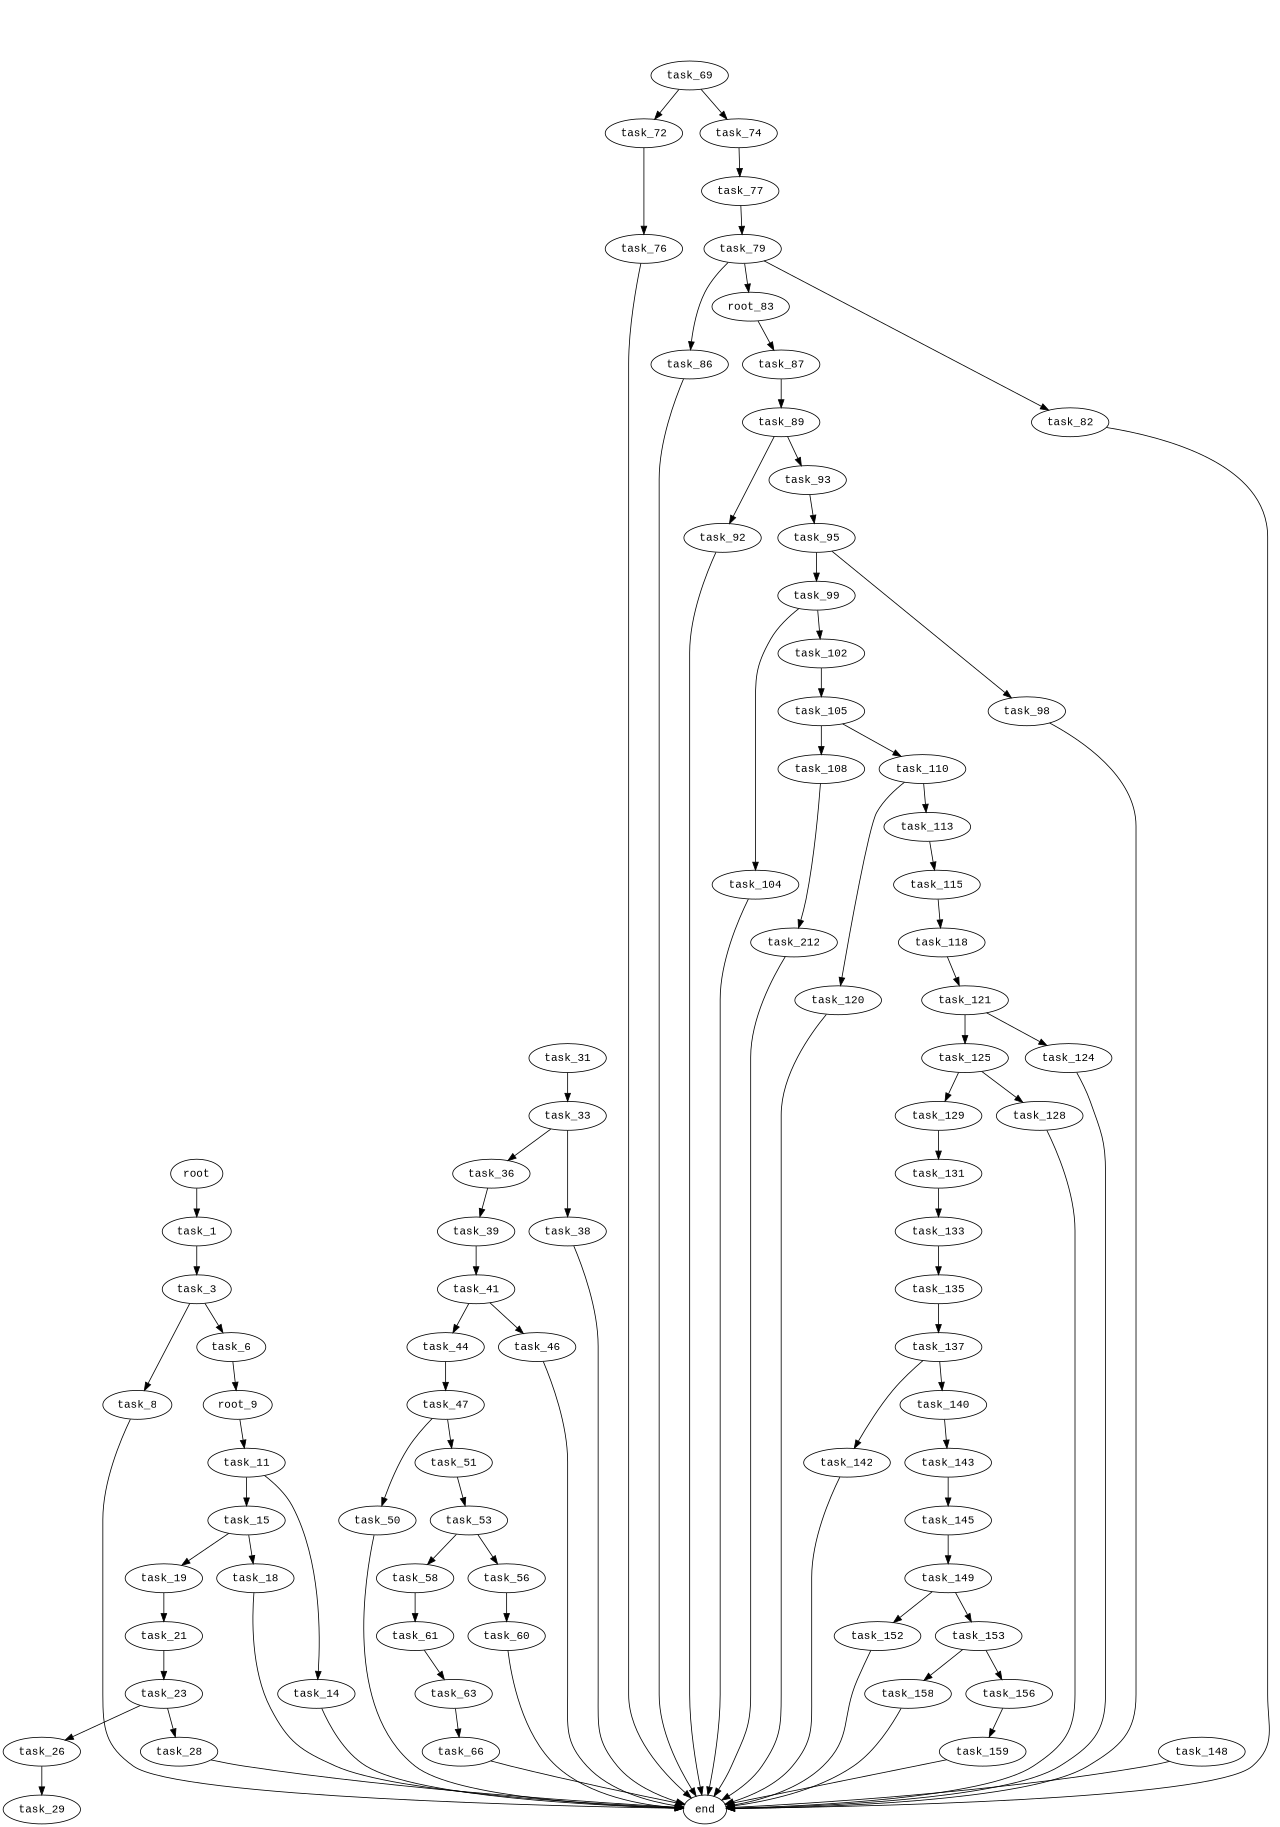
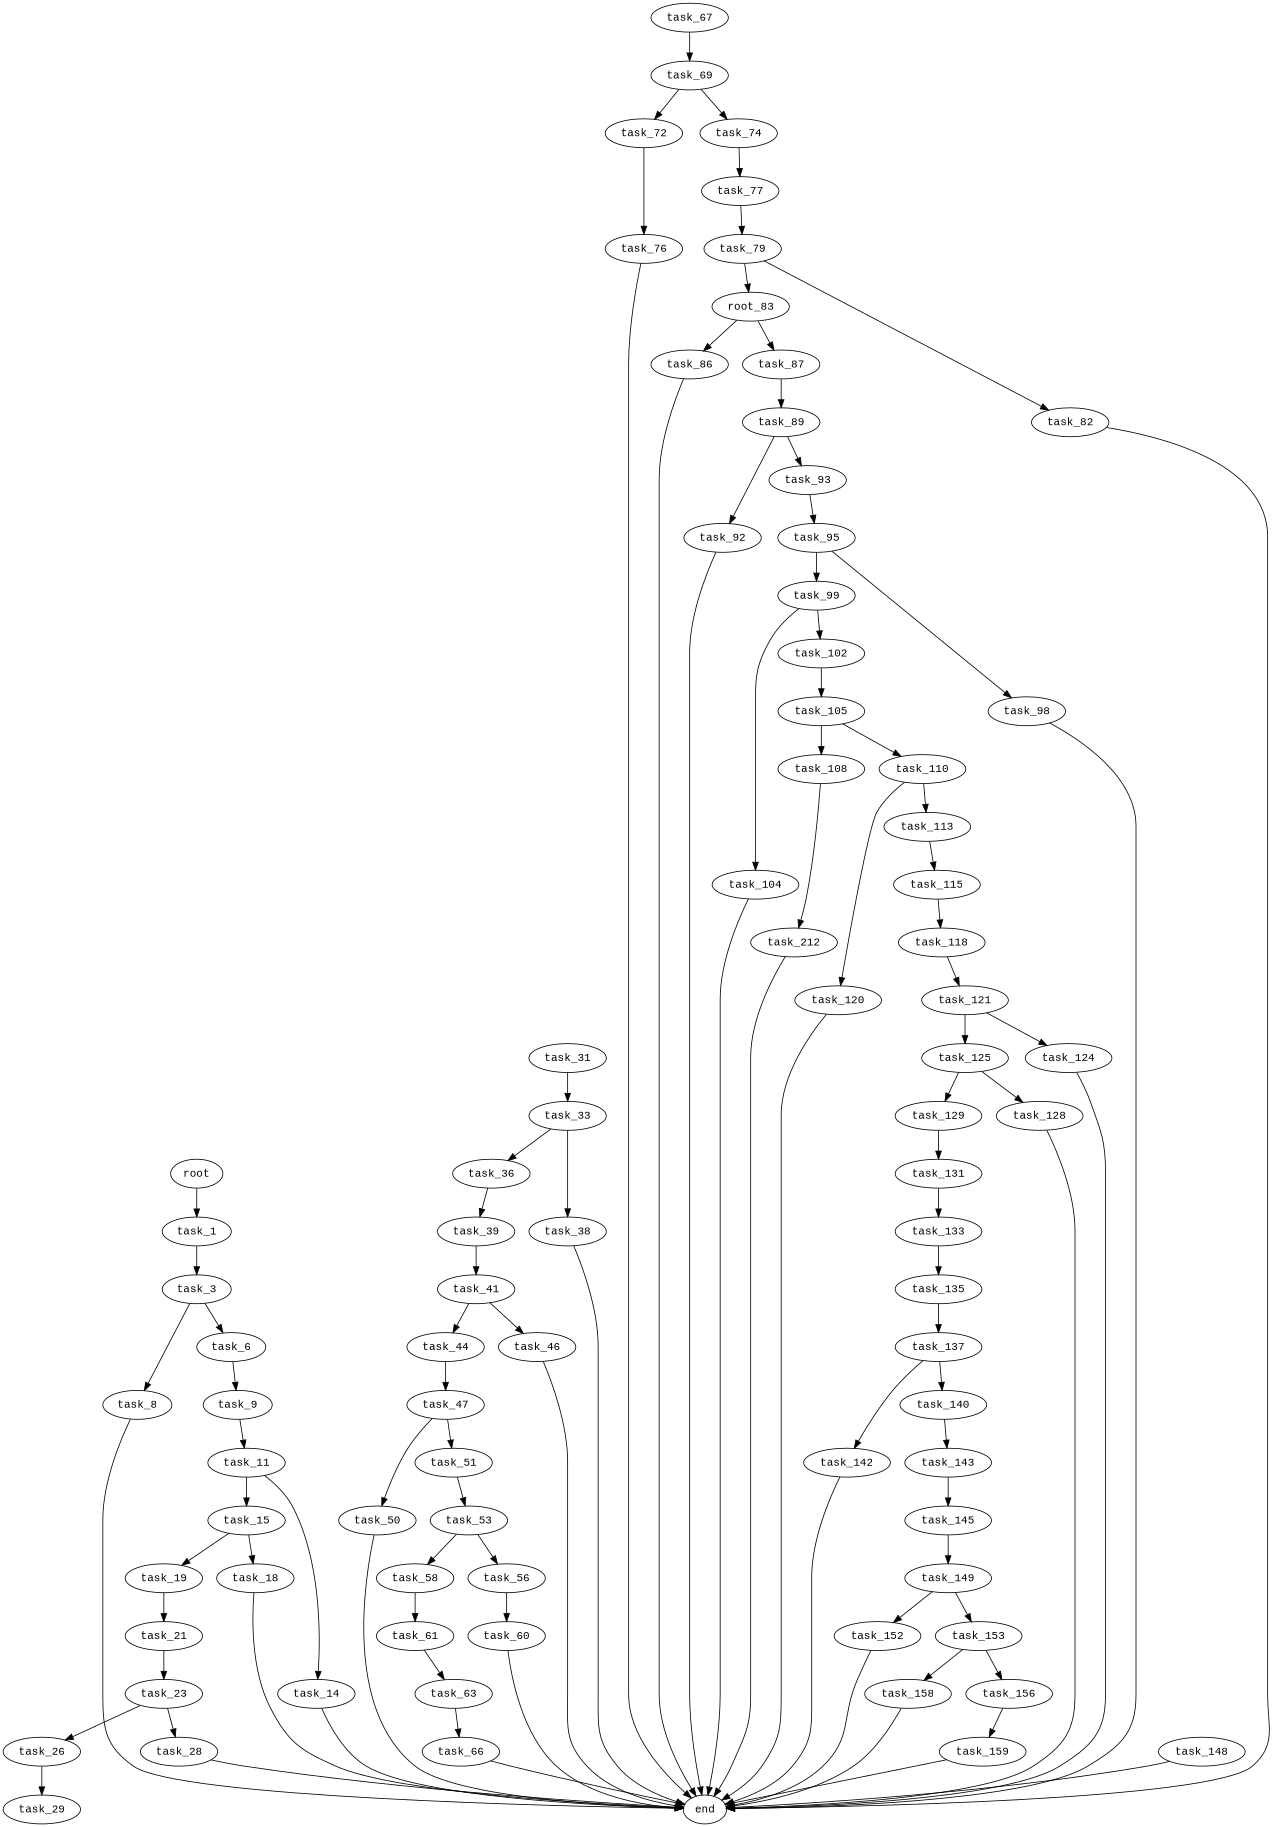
node "task_67": added
edge "task_79" -> "task_86": now "root_83" -> "task_86"
node "root_9": label "root_9" -> "task_9"
